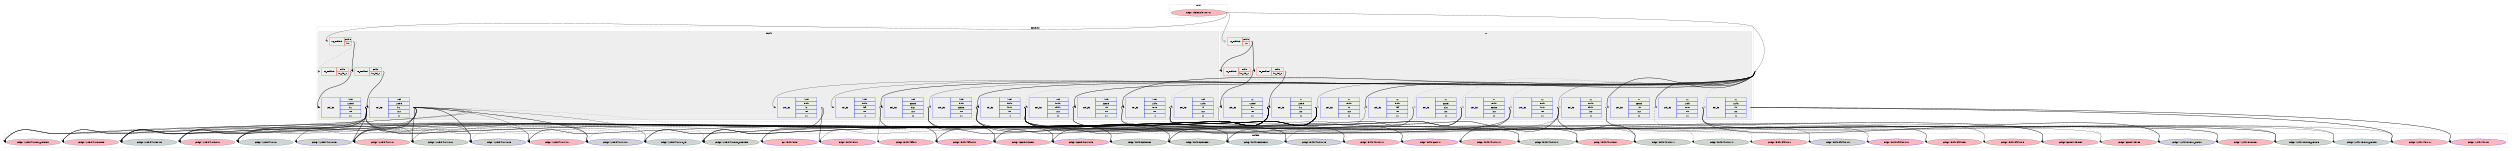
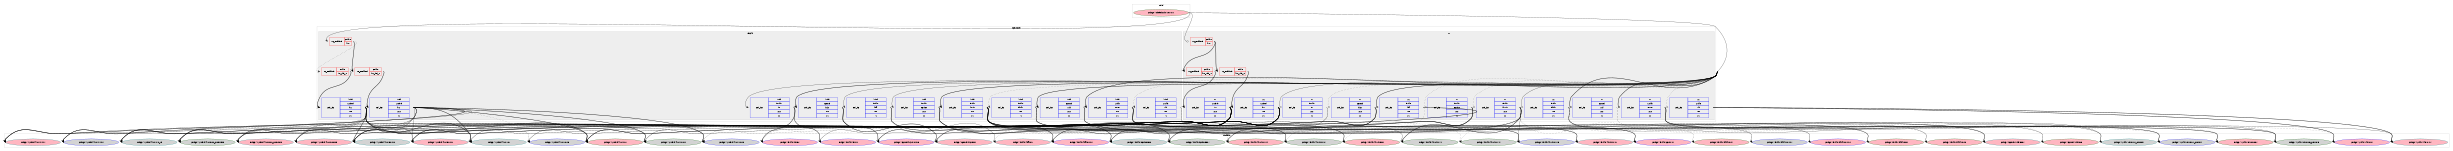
node "app://dev-libs/icu-75.1": label "app://dev-libs/icu-75.1" -> "portage://dev-libs/icu-75.1"
node "portage://dev-libs/capstone-9999": removed
